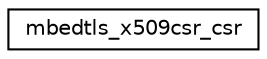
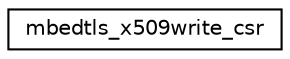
node "mbedtls_x509csr_csr": label "mbedtls_x509csr_csr" -> "mbedtls_x509write_csr"
